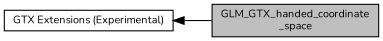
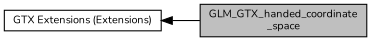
node "GTX Extensions (Experimental)": label "GTX Extensions (Experimental)" -> "GTX Extensions (Extensions)"
